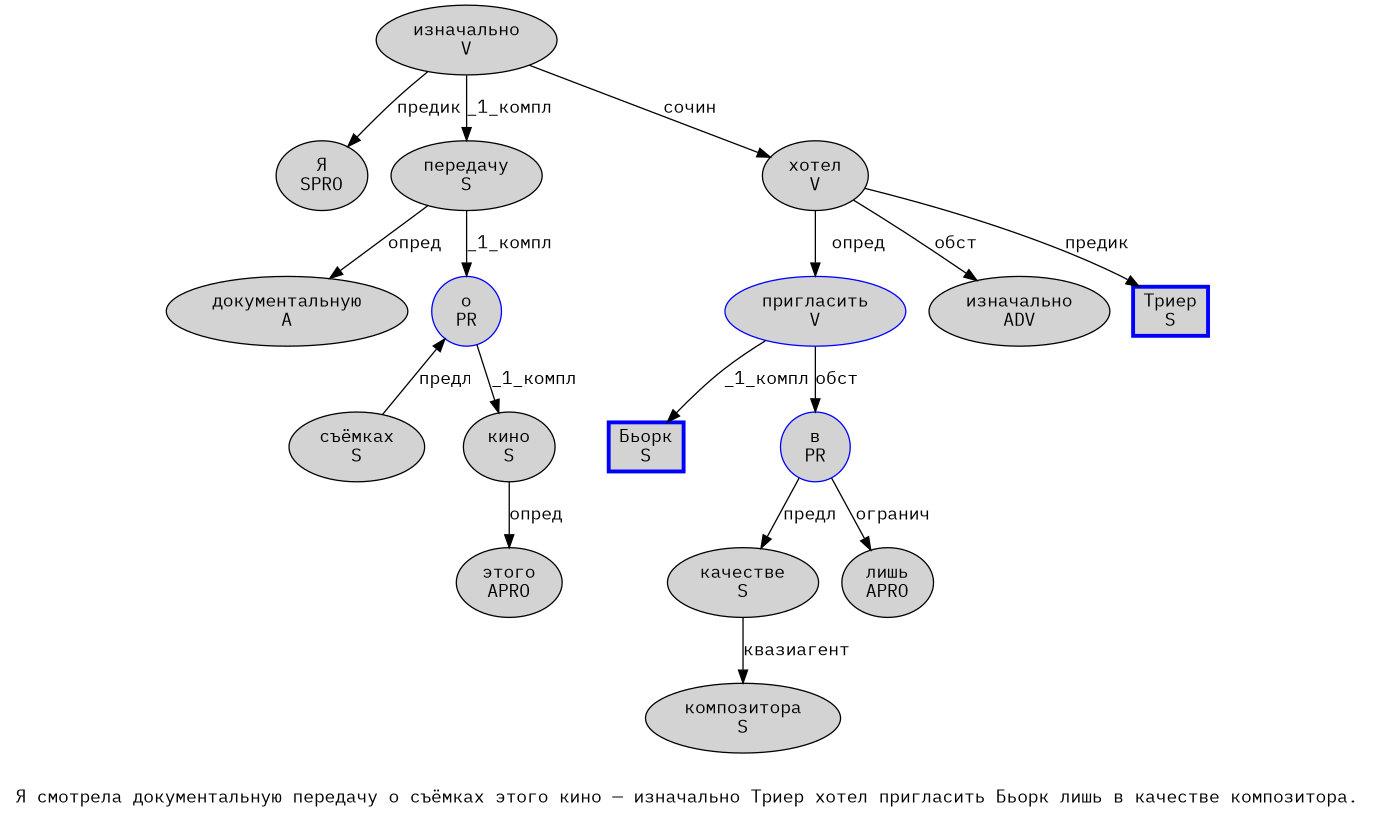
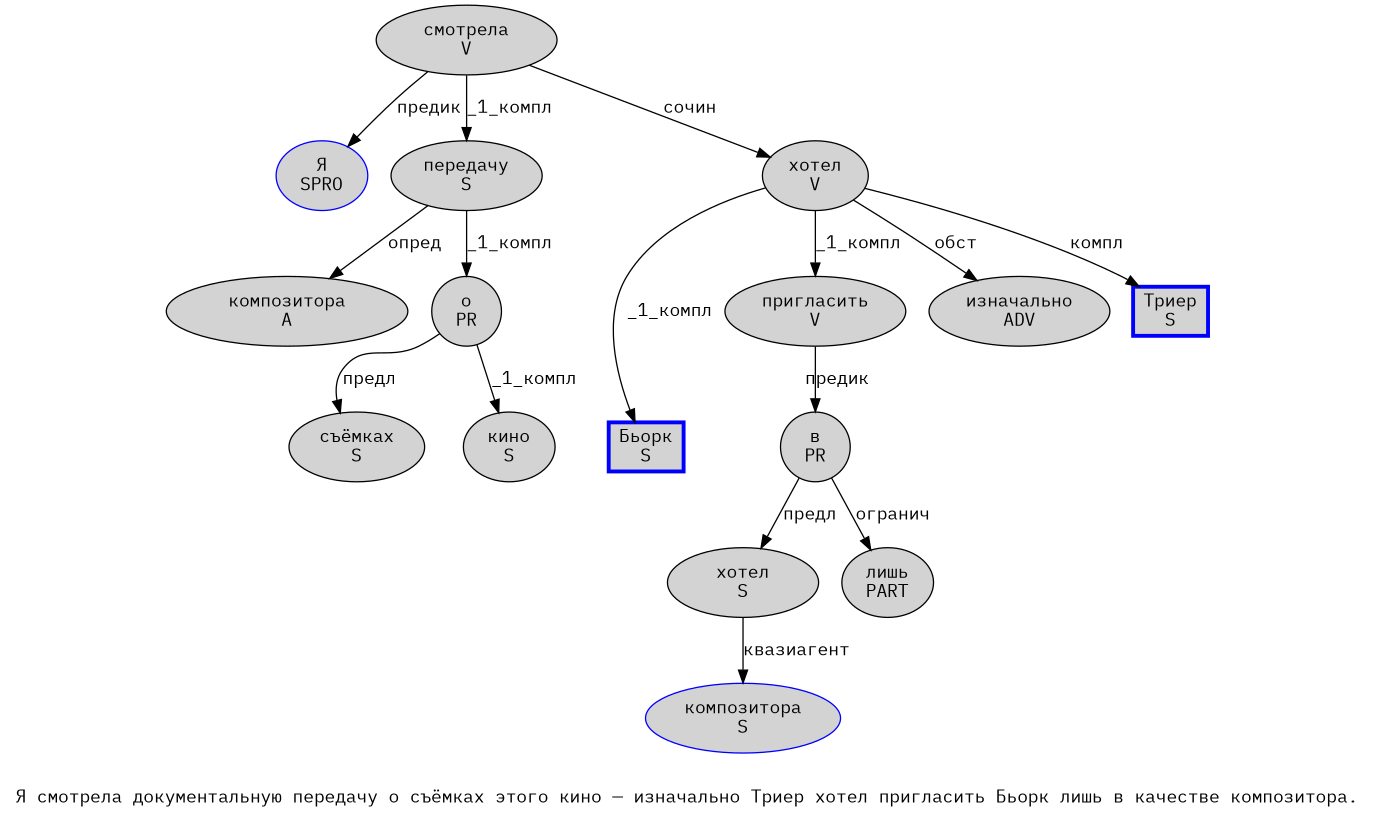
node "изначально V": label "изначально V" -> "смотрела V"
node "Я SPRO": color black -> blue
edge "хотел V" -> "пригласить V": label "опред" -> "_1_компл"
edge "хотел V" -> "Триер S": label "предик" -> "компл"
node "документальную A": label "документальную A" -> "композитора A"
node "о PR": color blue -> black
node "пригласить V": color blue -> black
edge "пригласить V" -> "Бьорк S": now "хотел V" -> "Бьорк S"
edge "пригласить V" -> "в PR": label "обст" -> "предик"
edge "съёмках S" -> "о PR": reversed
node "в PR": color blue -> black
node "этого APRO": removed
node "качестве S": label "качестве S" -> "хотел S"
node "лишь APRO": label "лишь APRO" -> "лишь PART"
node "композитора S": color black -> blue
